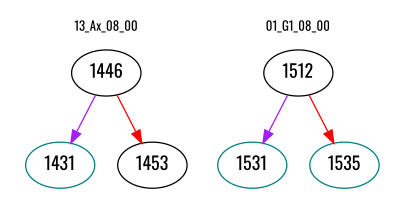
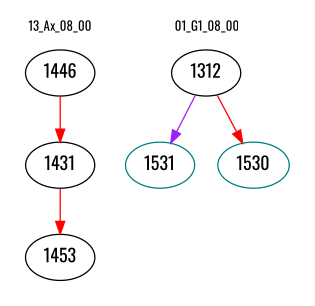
node "1512": label "1512" -> "1312"
edge "1446" -> "1431": color purple -> red
edge "1446" -> "1453": now "1431" -> "1453"
node "1431": color teal -> black
node "1535": label "1535" -> "1530"
